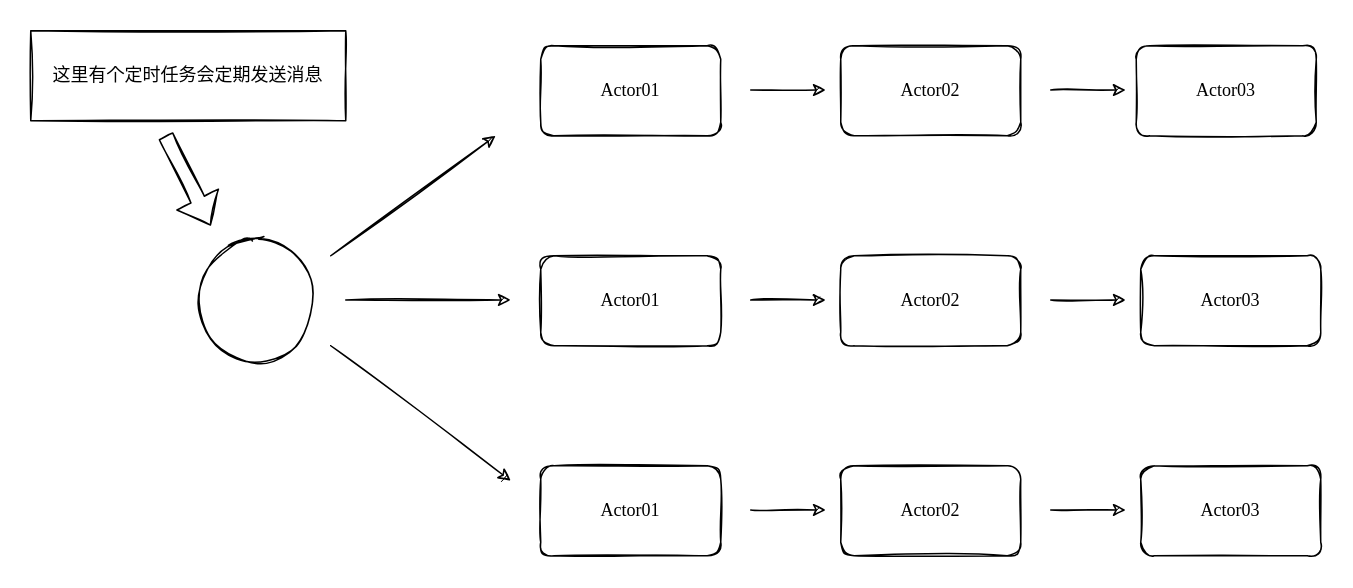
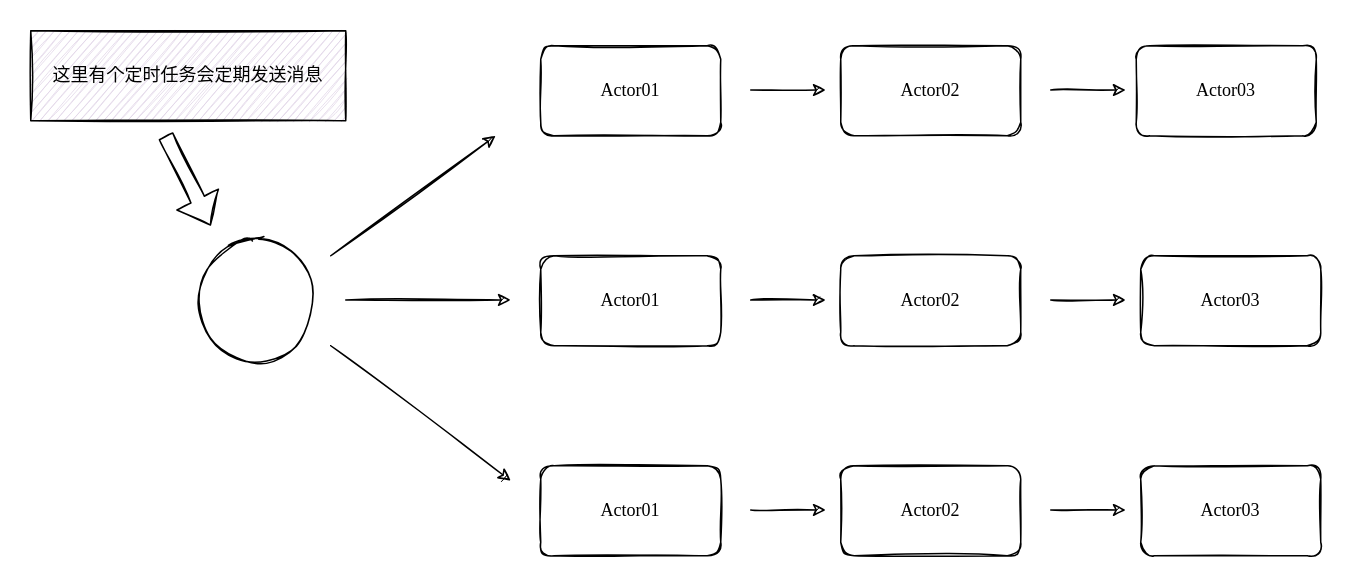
node "这里有个定时任务会定期发送消息": fillcolor #ffffff -> #e1d5e7
